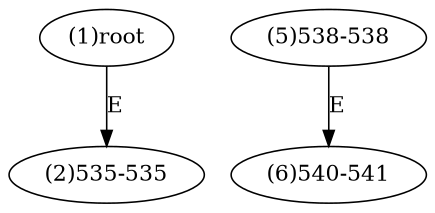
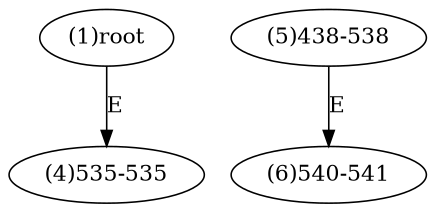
node "(5)538-538": label "(5)538-538" -> "(5)438-538"
node "(2)535-535": label "(2)535-535" -> "(4)535-535"
